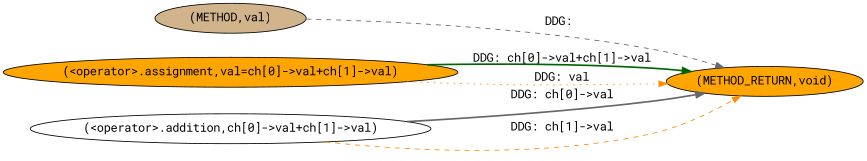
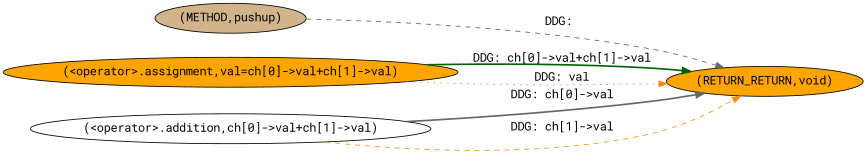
node "(METHOD,val)": label "(METHOD,val)" -> "(METHOD,pushup)"
node "(METHOD_RETURN,void)": label "(METHOD_RETURN,void)" -> "(RETURN_RETURN,void)"
